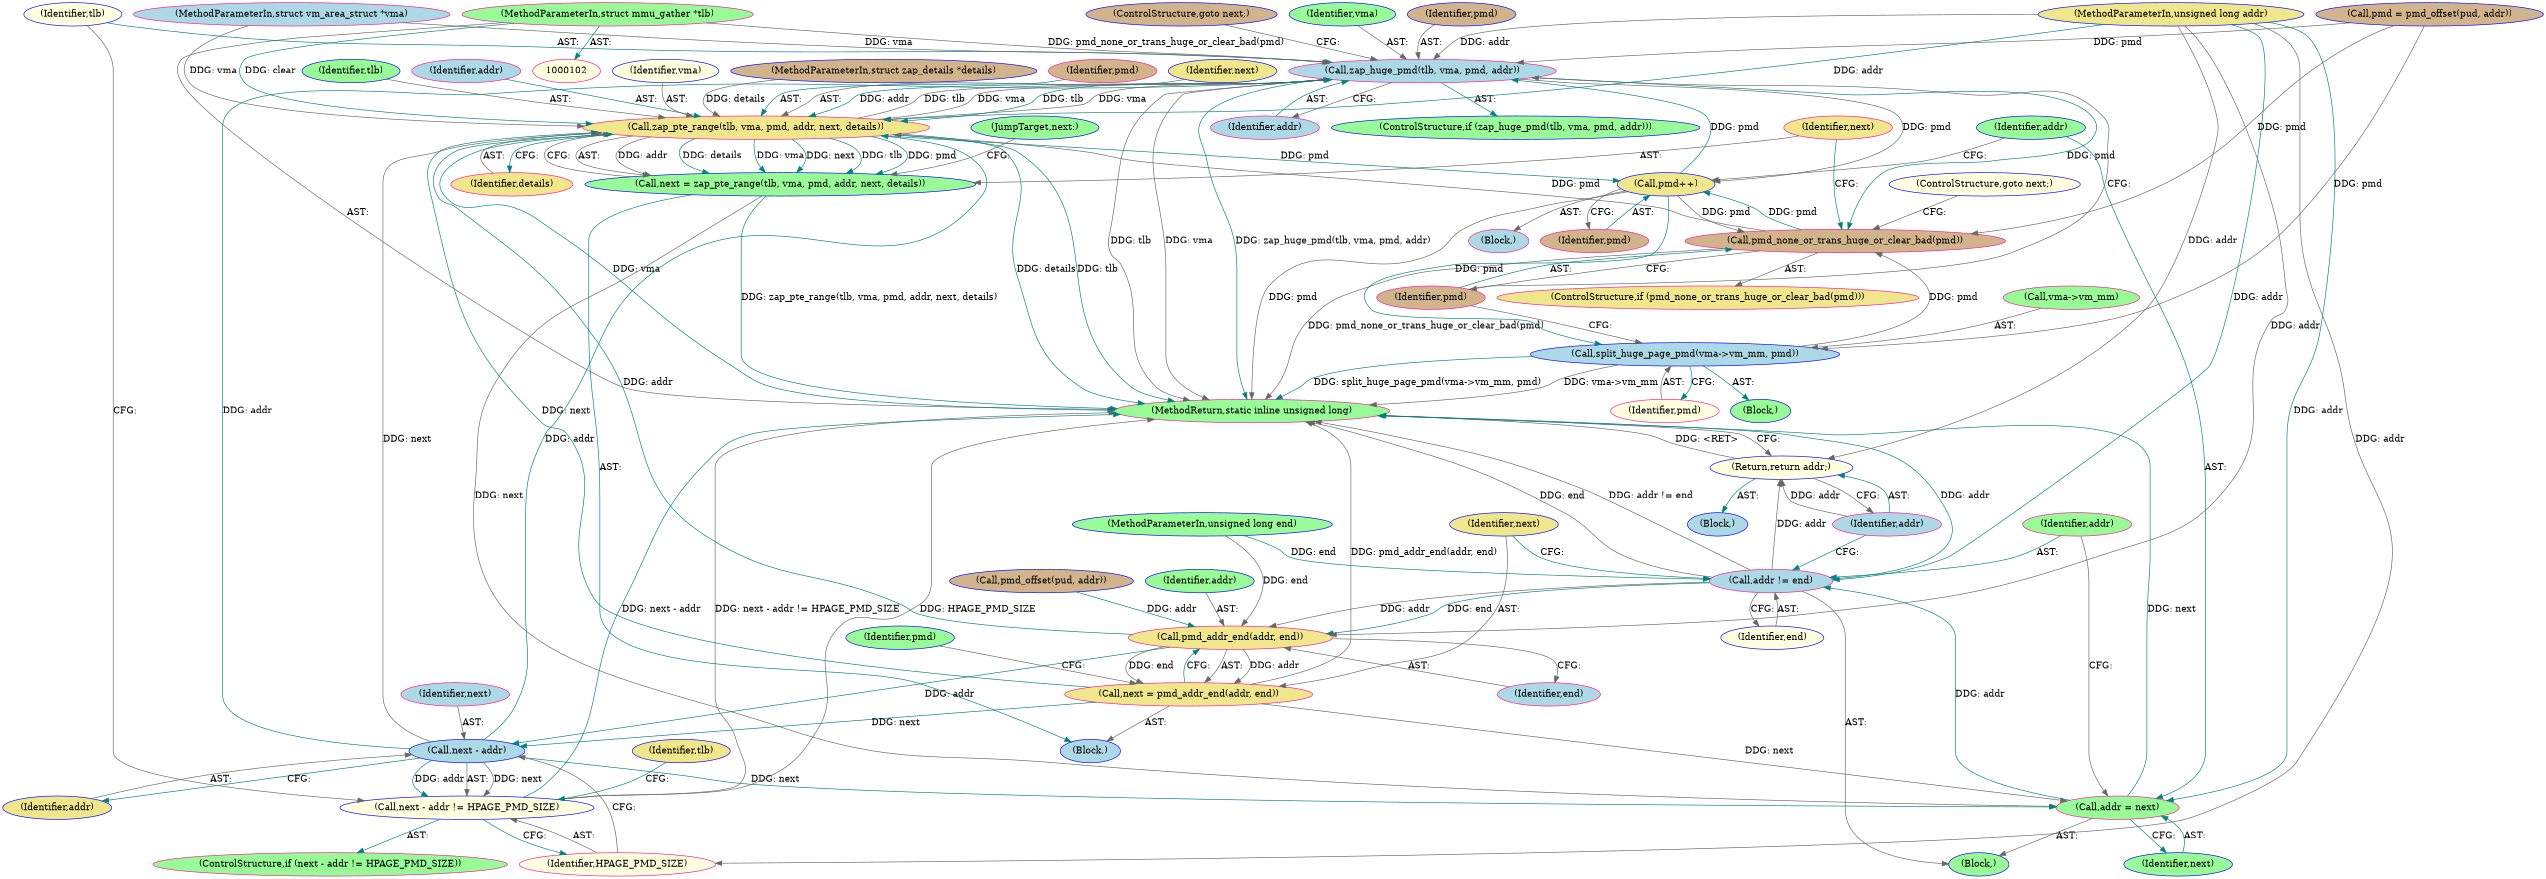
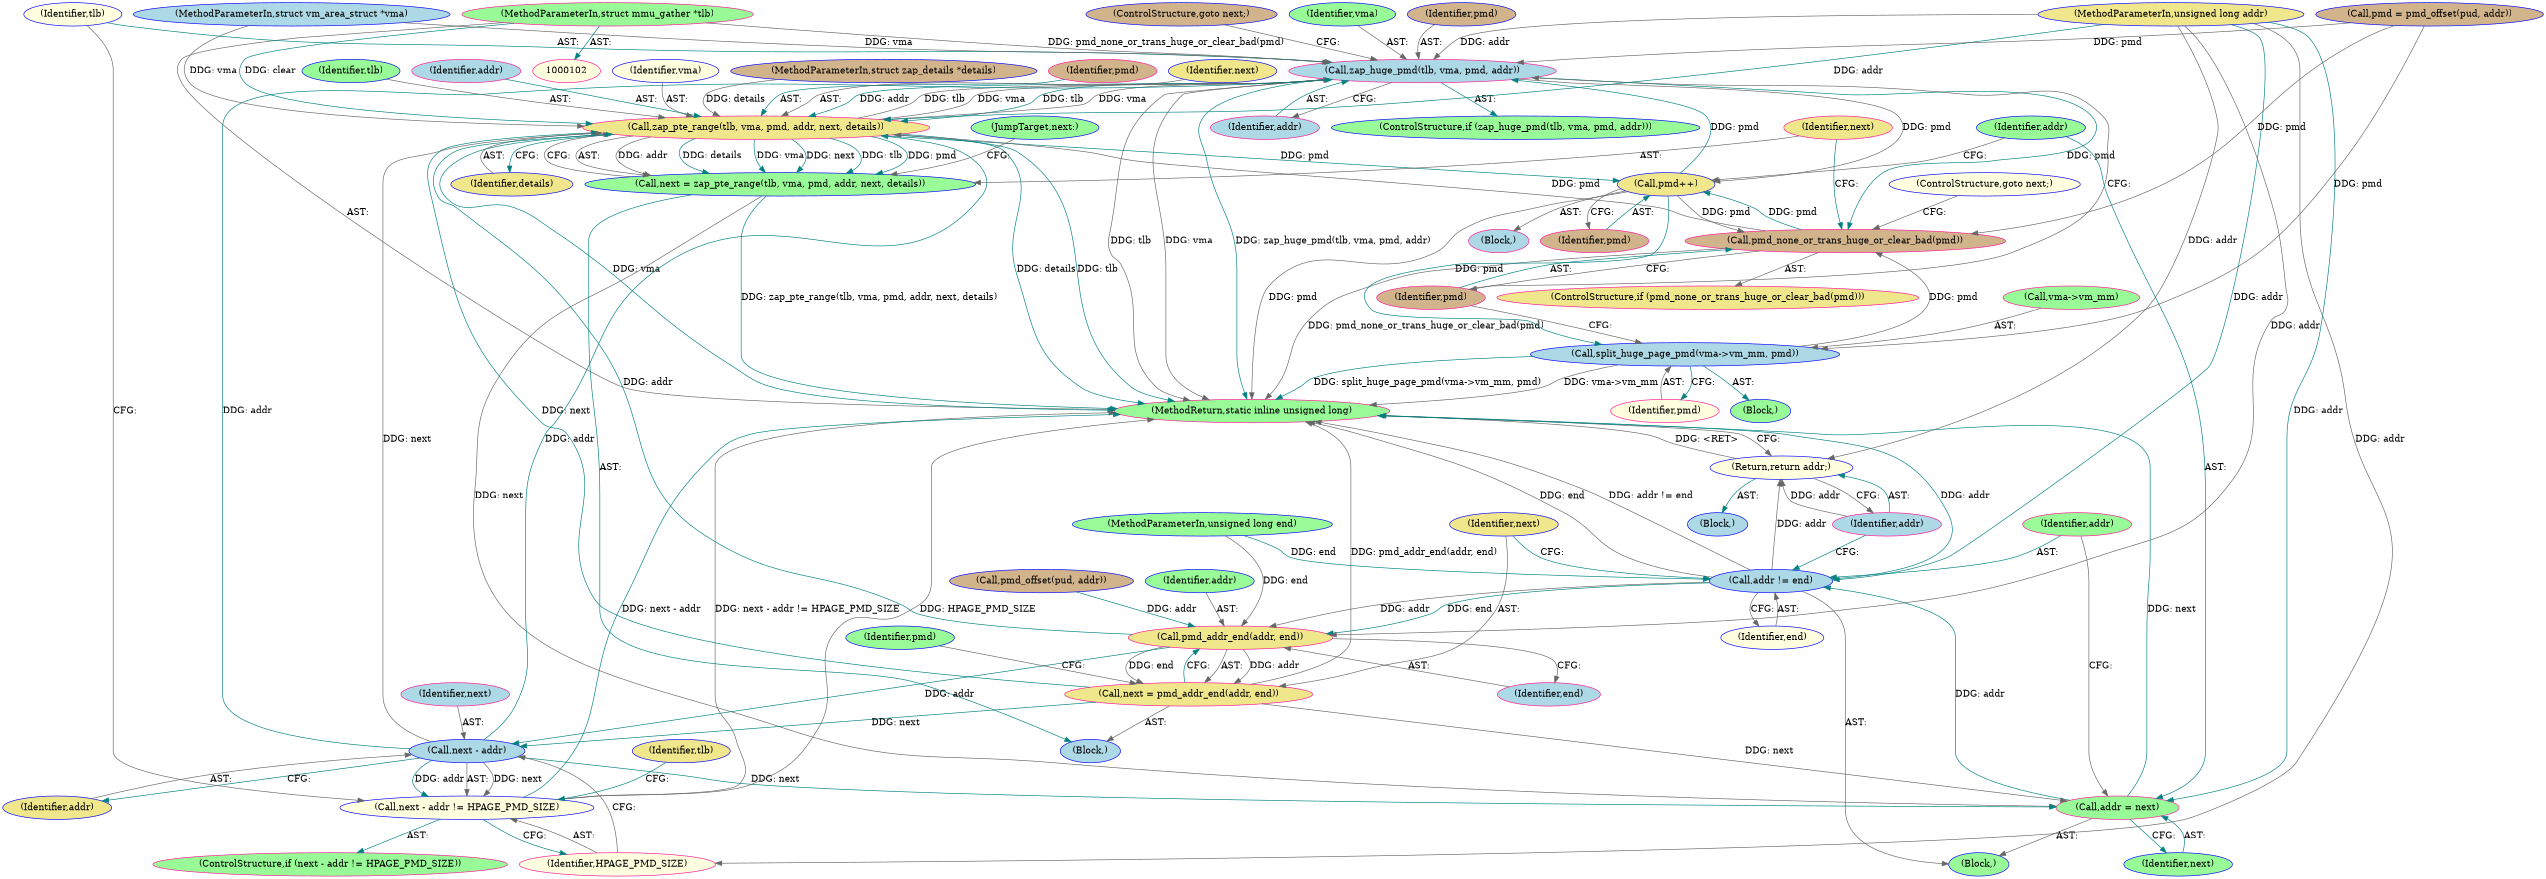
node "(MethodParameterIn,struct vm_area_struct *vma)": color deeppink -> blue
node "(Identifier,details)": color deeppink -> blue
node "(Call,addr != end)": color deeppink -> blue
